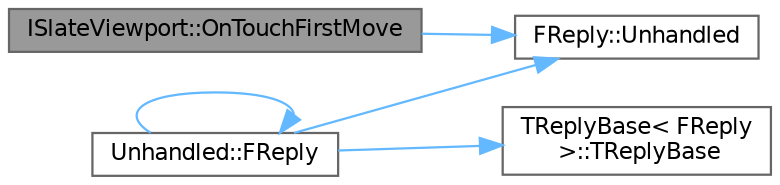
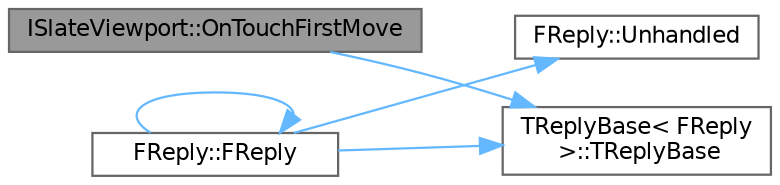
edge "ISlateViewport::OnTouchFirstMove" -> "FReply::Unhandled": now "ISlateViewport::OnTouchFirstMove" -> "TReplyBase< FReply >::TReplyBase"
node "Unhandled::FReply": label "Unhandled::FReply" -> "FReply::FReply"
